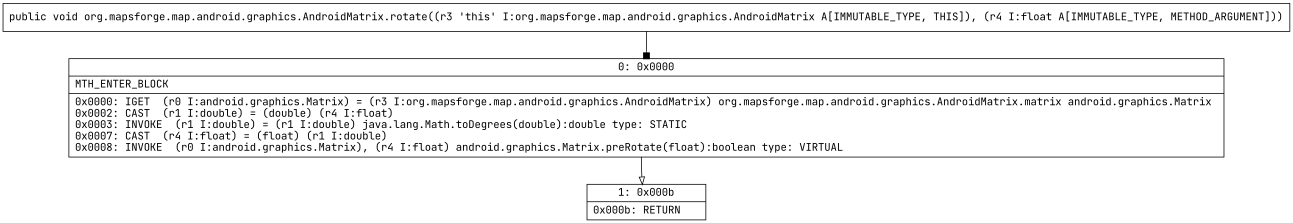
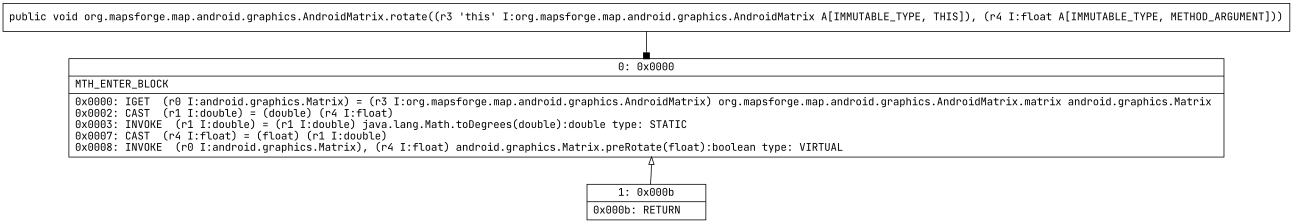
edge "0: 0x0000" -> "1: 0x000b": reversed
